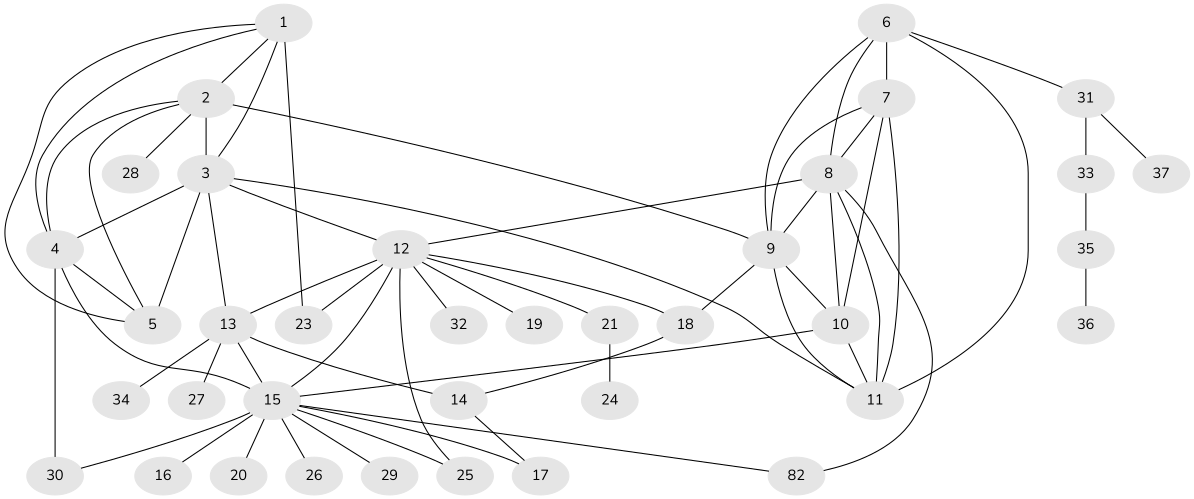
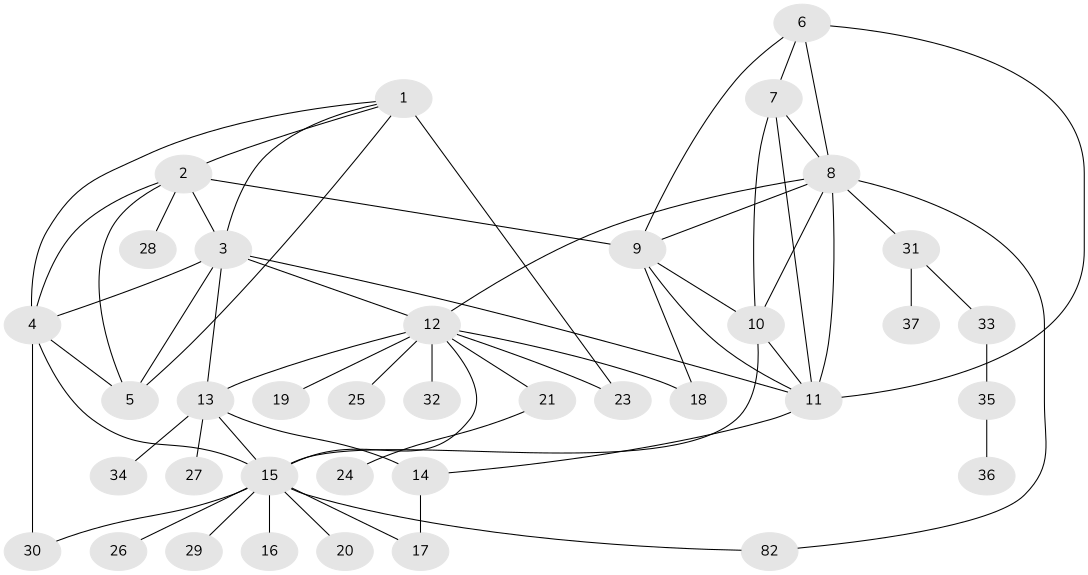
edge "6" -- "31": now "8" -- "31"
edge "7" -- "9": removed
edge "18" -- "14": now "11" -- "14"
edge "15" -- "25": removed
